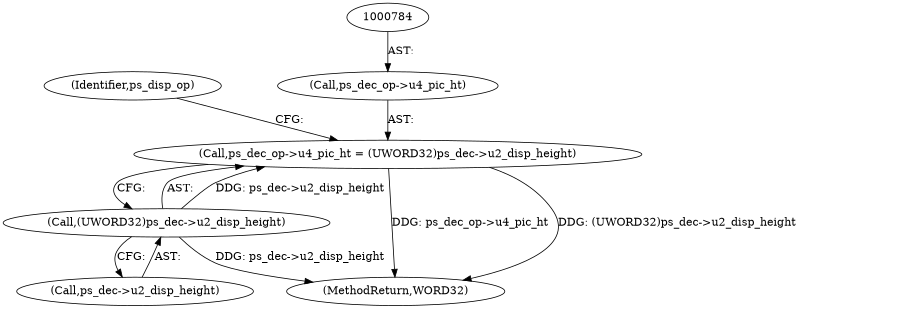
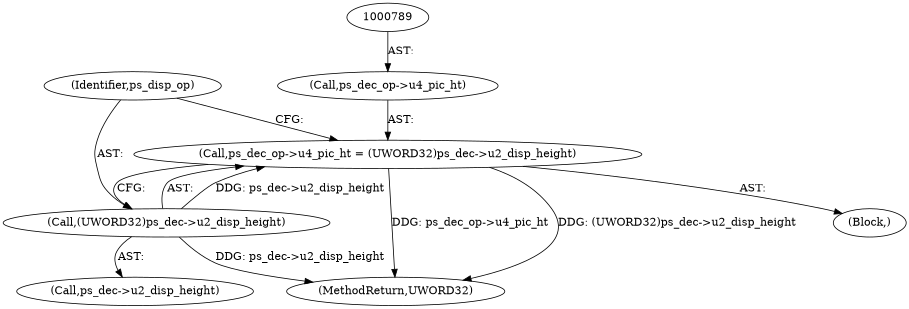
node "1000784": label "1000784" -> "1000789"
node "(Block,)": added
edge "(Call,(UWORD32)ps_dec->u2_disp_height)" -> "(Call,ps_dec->u2_disp_height)": label "CFG: " -> "AST: "
edge "(Call,ps_dec->u2_disp_height)" -> "(Call,(UWORD32)ps_dec->u2_disp_height)": now "(Identifier,ps_disp_op)" -> "(Call,(UWORD32)ps_dec->u2_disp_height)"
node "(MethodReturn,WORD32)": label "(MethodReturn,WORD32)" -> "(MethodReturn,UWORD32)"
